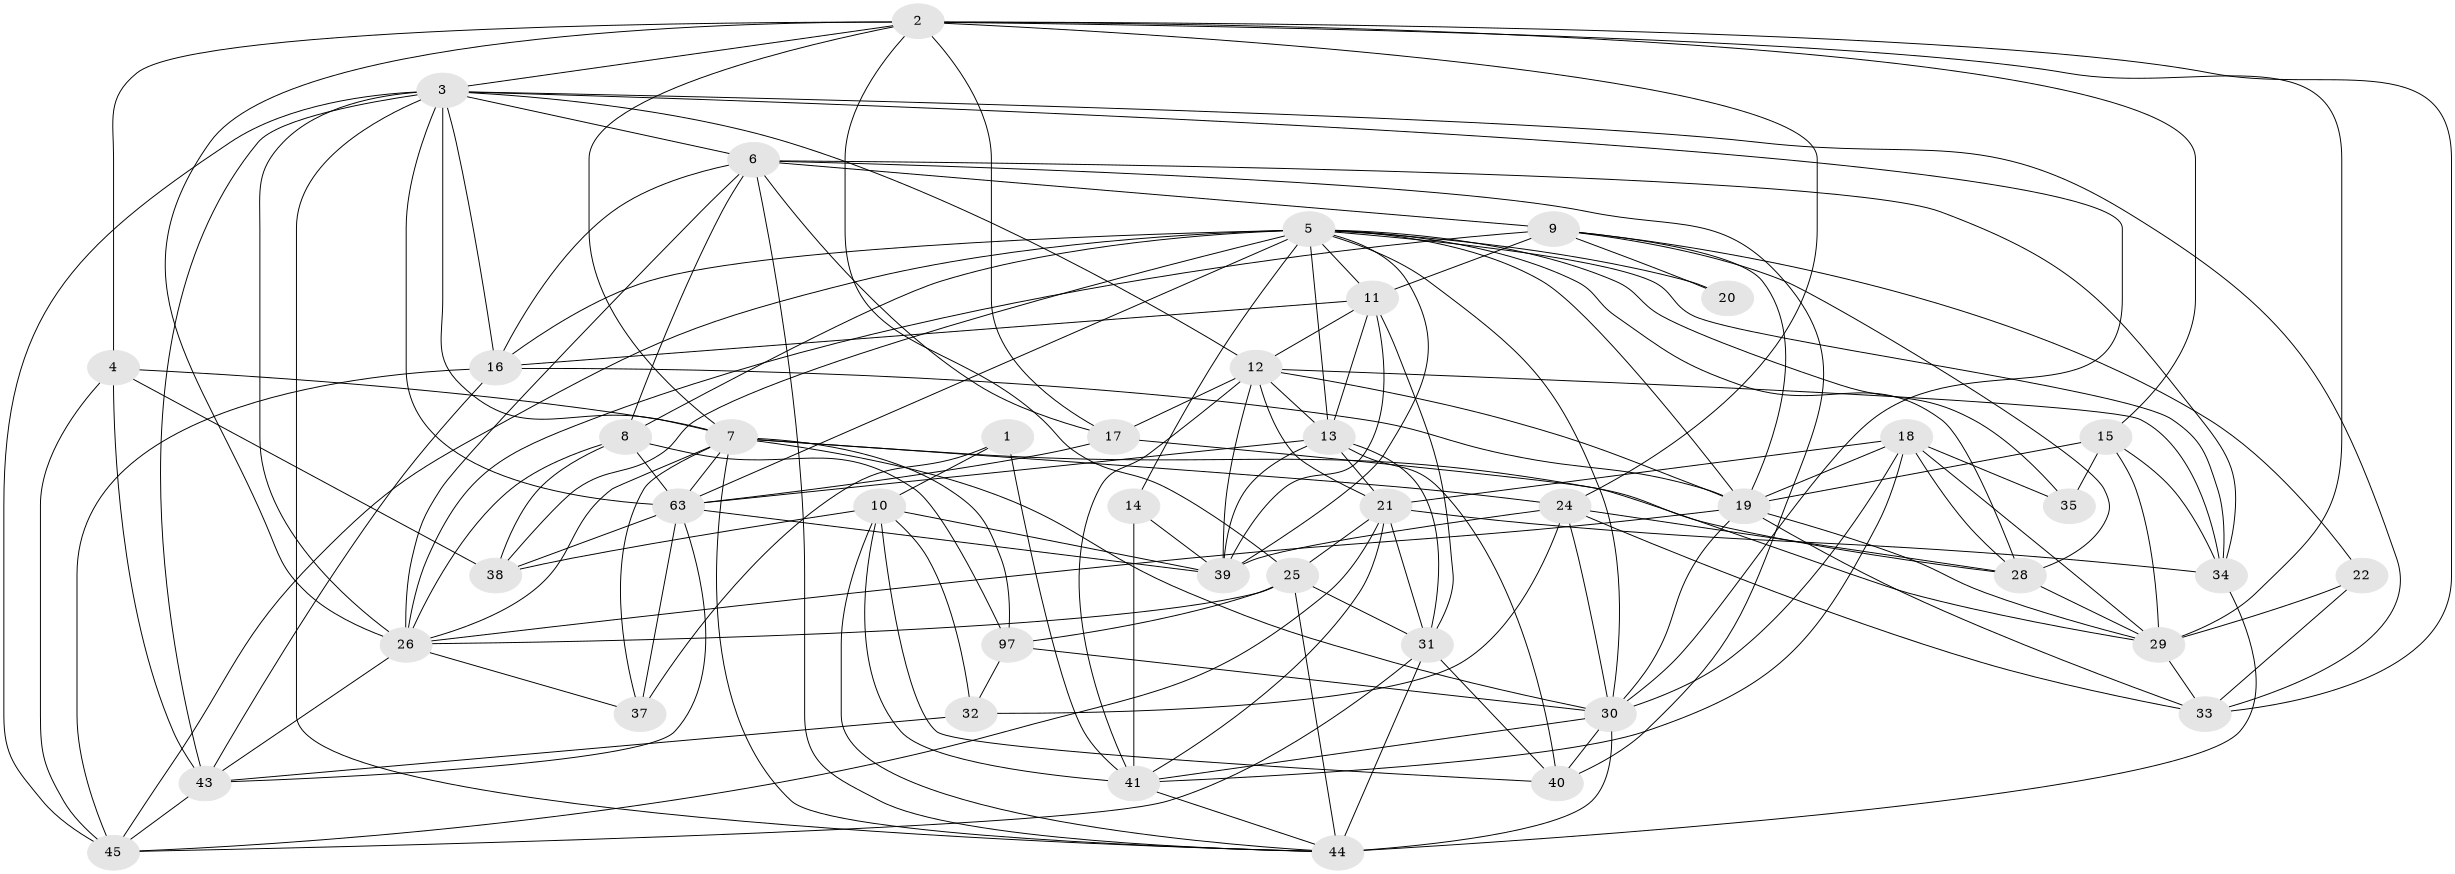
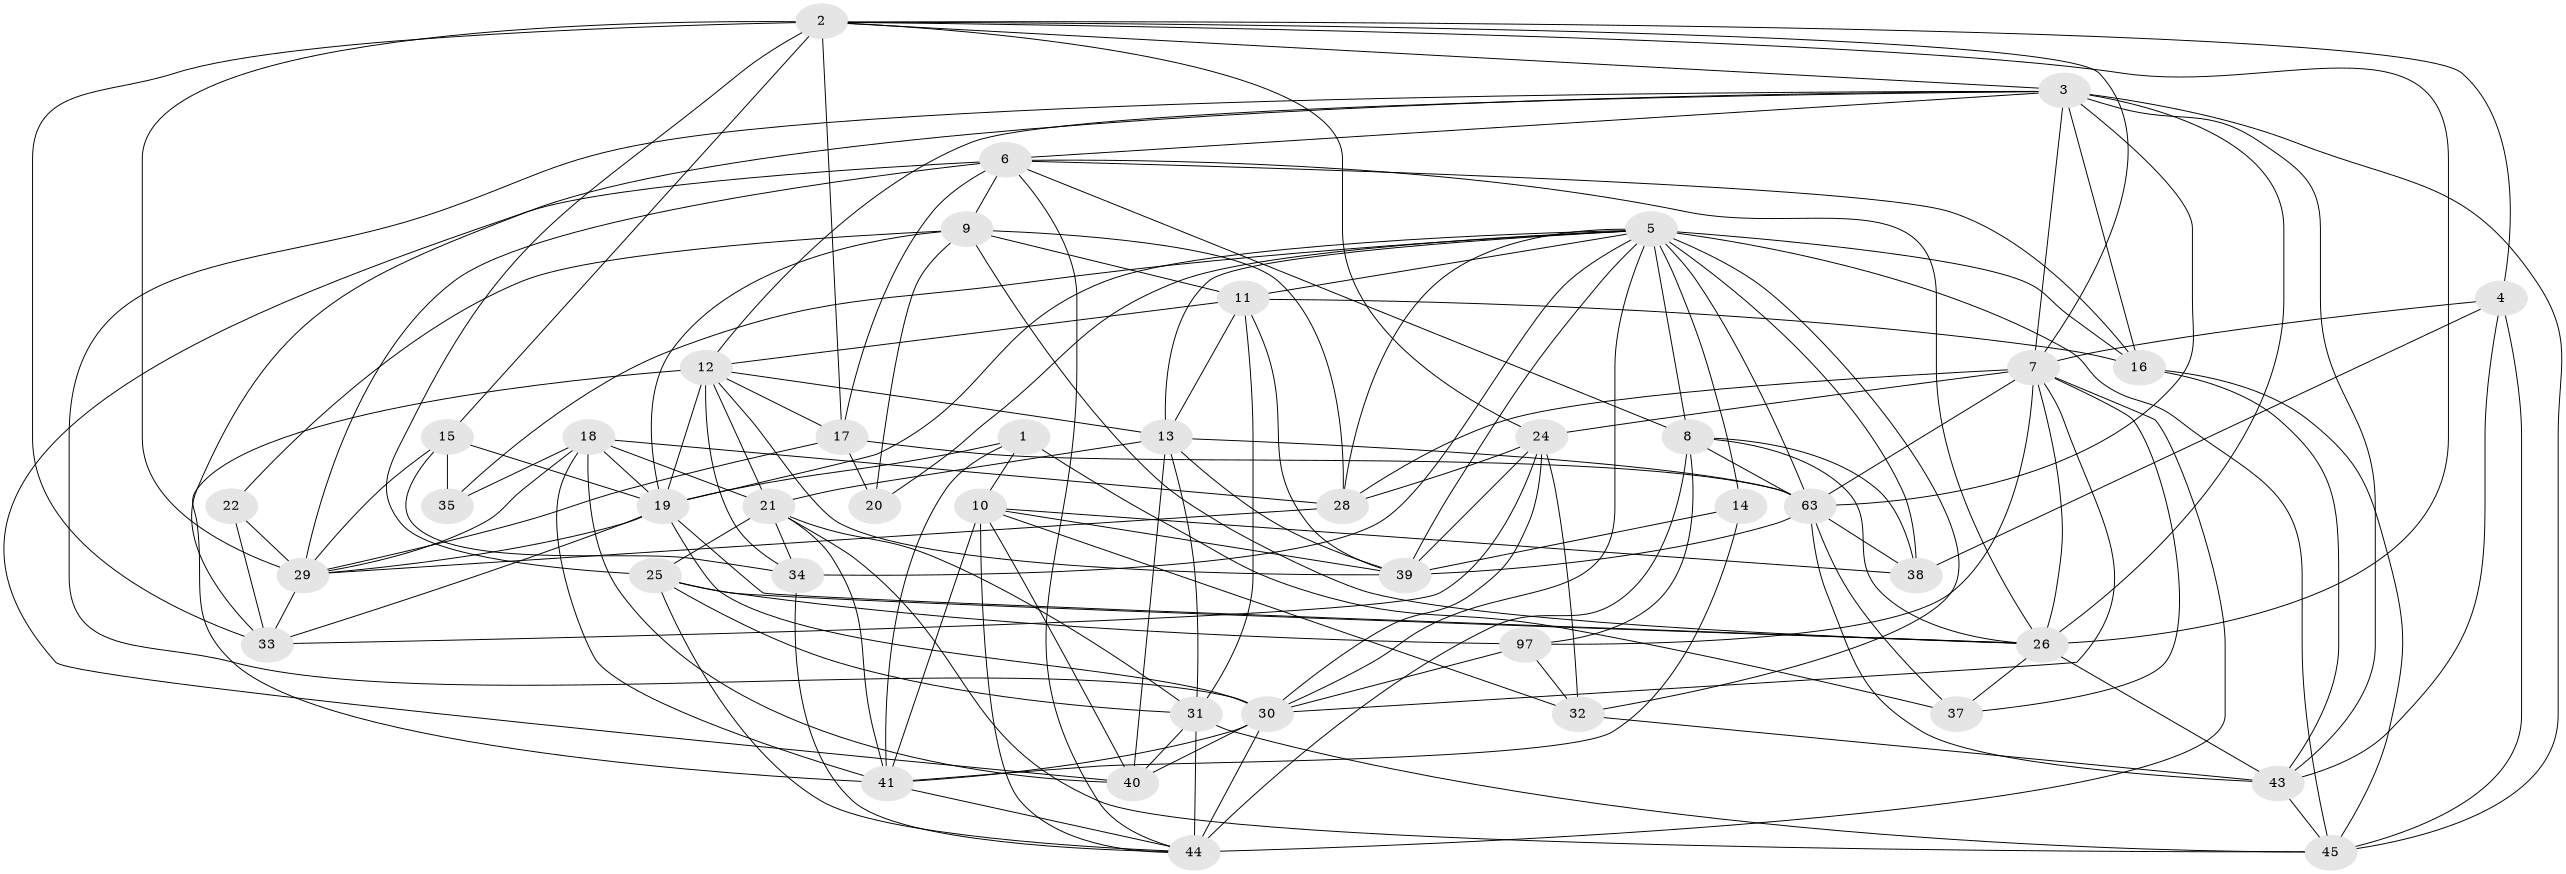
edge "6" -- "34": now "6" -- "29"
edge "16" -- "19": now "1" -- "19"
edge "17" -- "20": added
edge "5" -- "32": added
edge "18" -- "30": now "18" -- "40"
edge "3" -- "44": now "8" -- "44"
